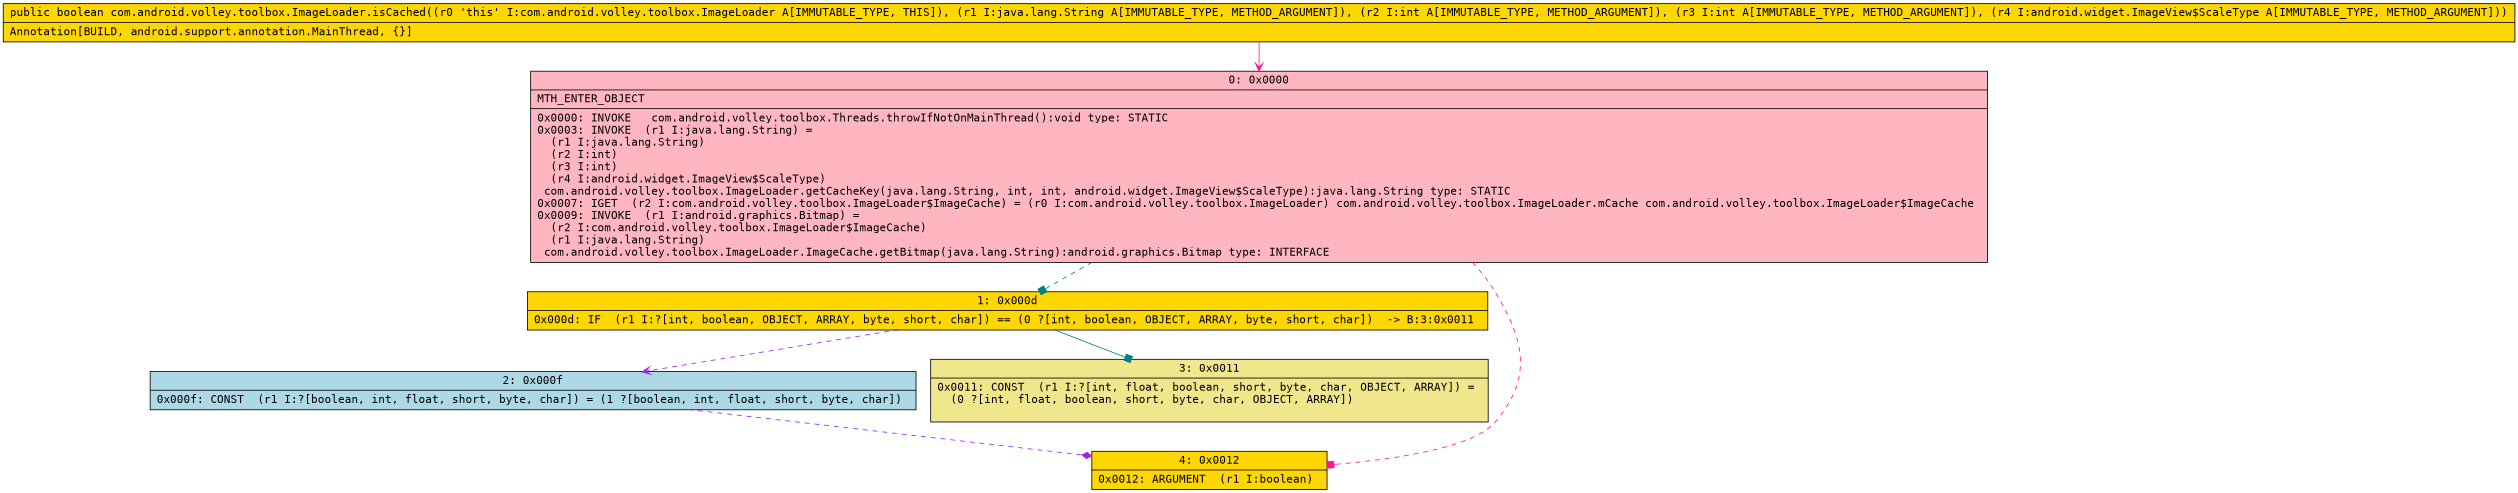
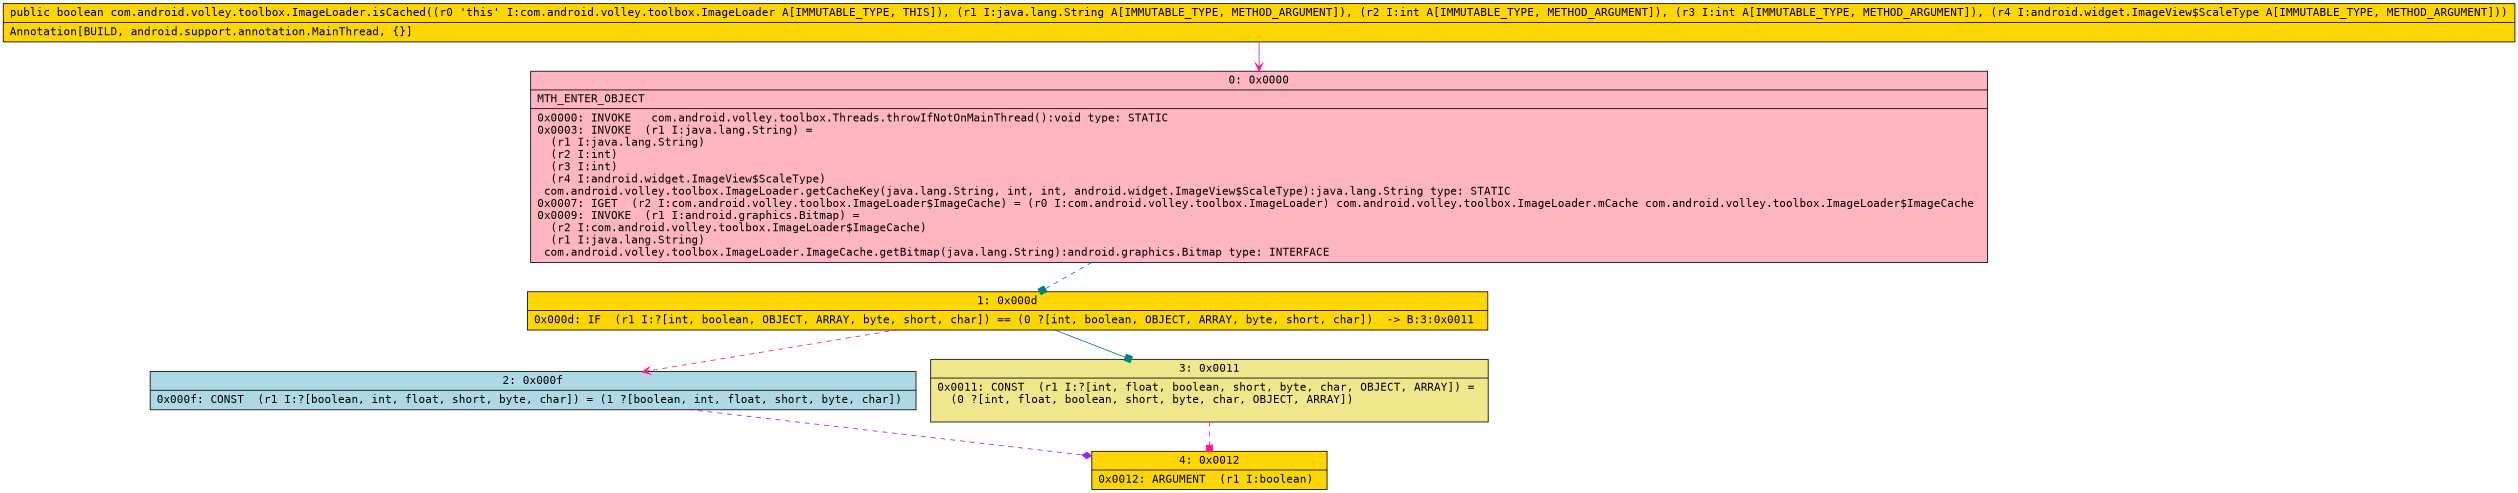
edge "1: 0x000d" -> "2: 0x000f": color purple -> deeppink
edge "0: 0x0000" -> "4: 0x0012": now "3: 0x0011" -> "4: 0x0012"
